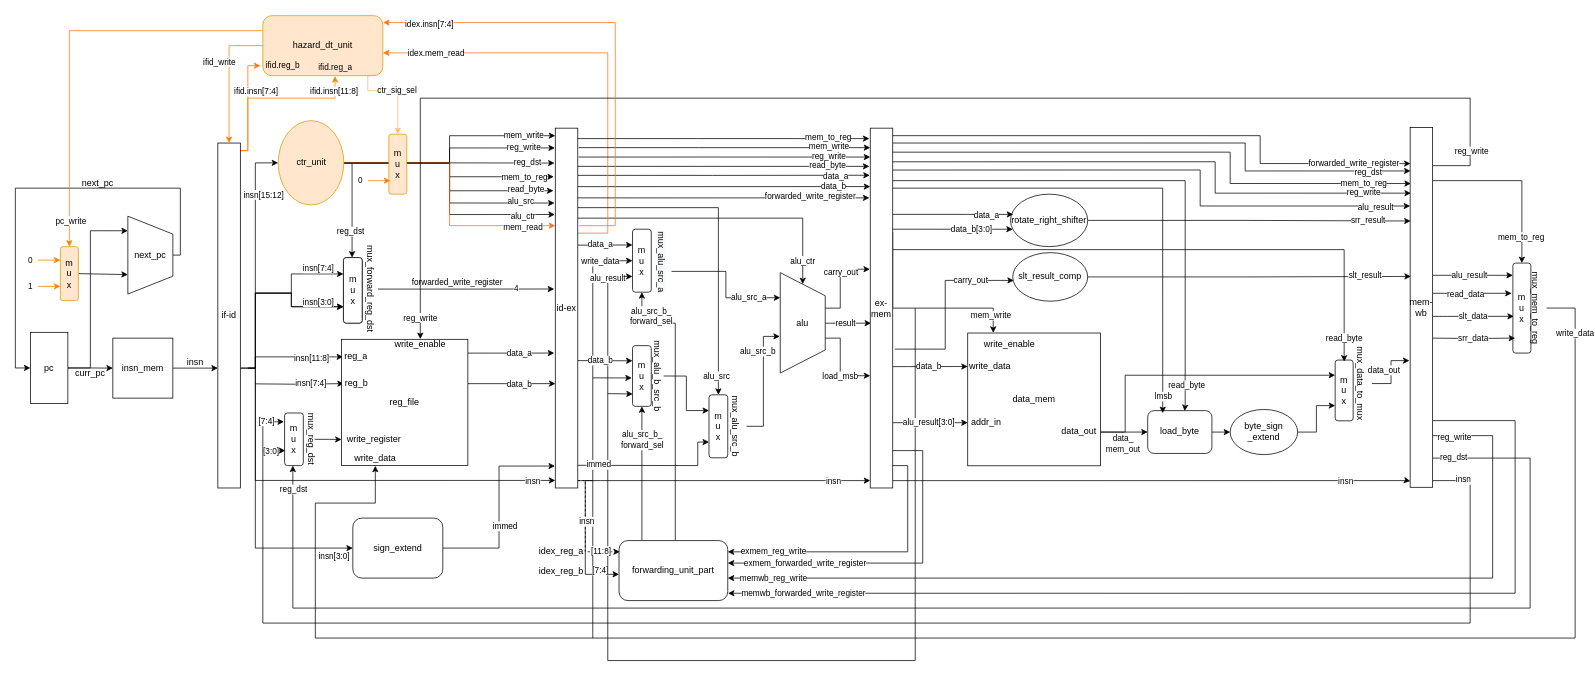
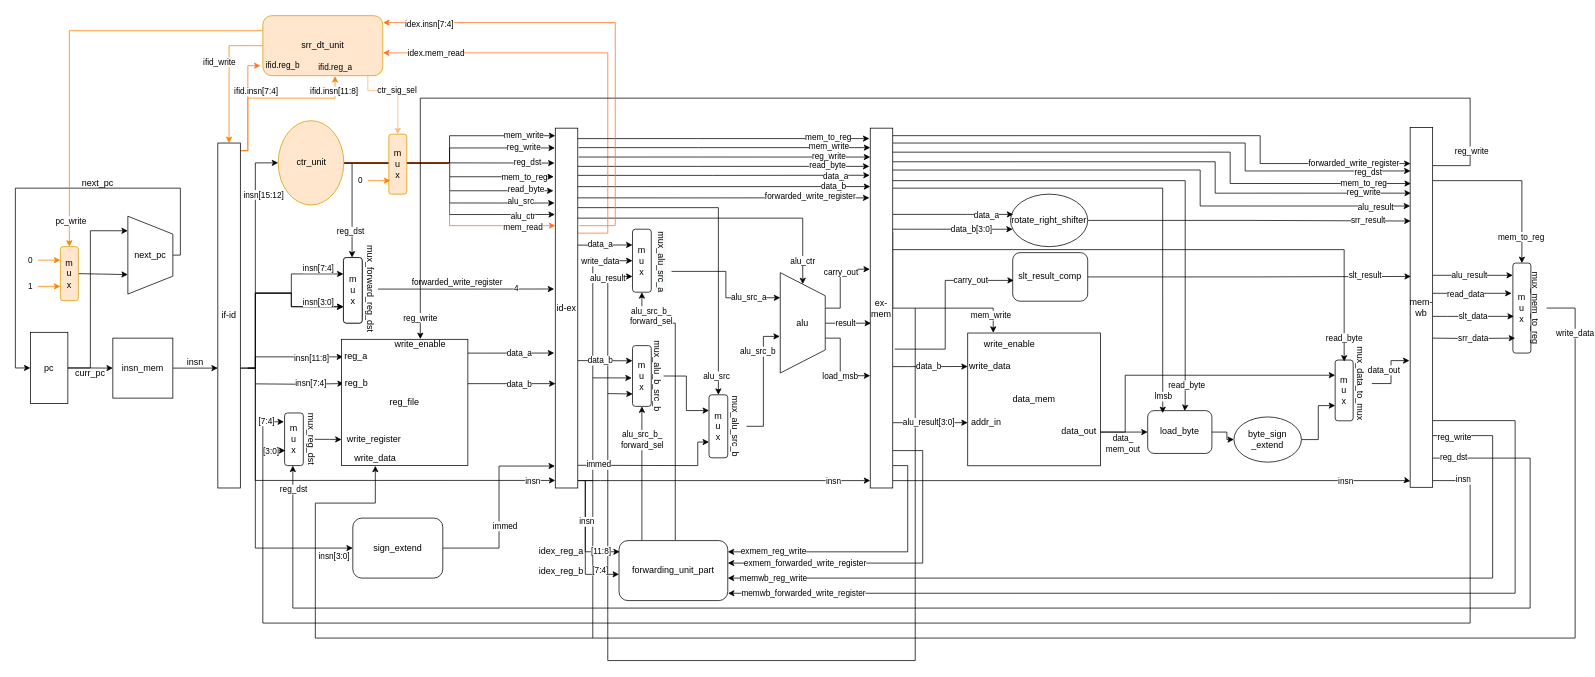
node "hazard_dt_unit": label "hazard_dt_unit" -> "srr_dt_unit"
node "slt_result_comp": shape ellipse -> rounded rectangle
node "byte_sign _extend": moved (1264, 432) -> (1268, 439)
edge "id-ex" -> "forwarding_unit_part": style dashed -> solid
